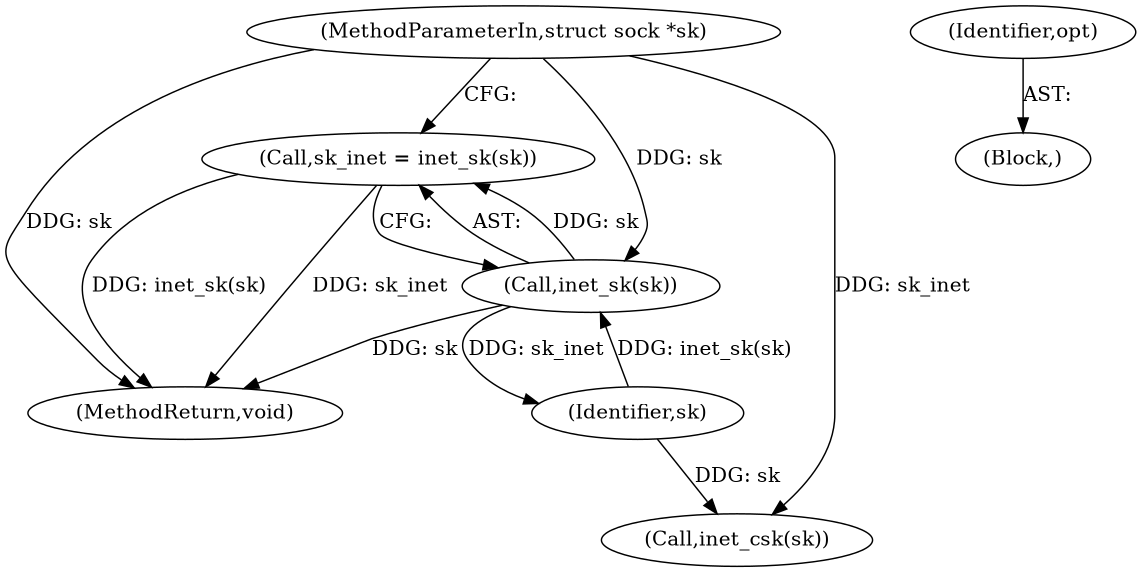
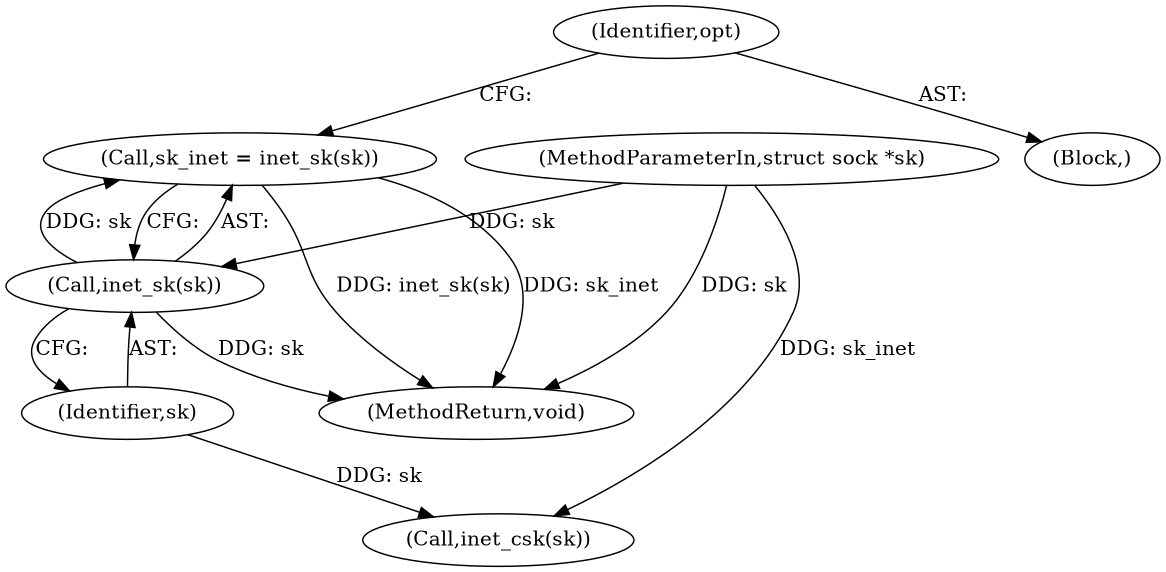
edge "(MethodParameterIn,struct sock *sk)" -> "(Call,sk_inet = inet_sk(sk))": now "(Identifier,opt)" -> "(Call,sk_inet = inet_sk(sk))"
edge "(Call,inet_sk(sk))" -> "(Identifier,sk)": label "DDG: sk_inet" -> "CFG: "
edge "(Identifier,sk)" -> "(Call,inet_sk(sk))": label "DDG: inet_sk(sk)" -> "AST: "
